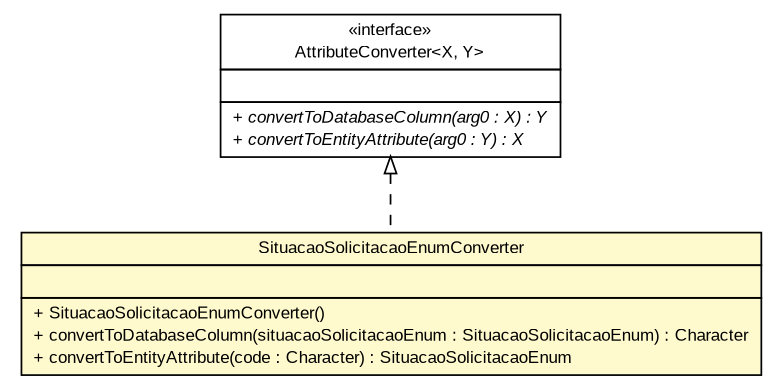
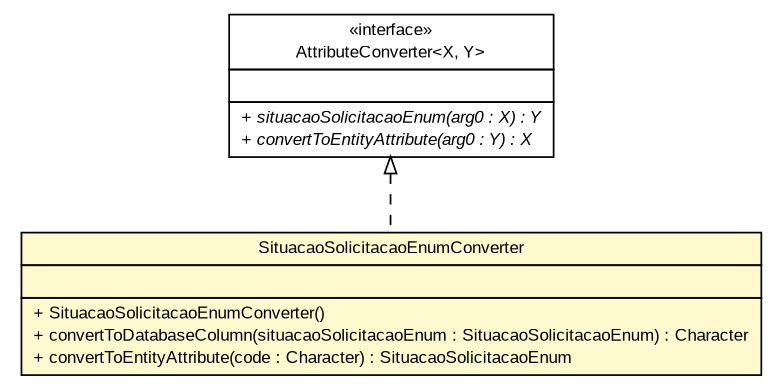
node "AttributeConverter<X, Y>": text "+ convertToDatabaseColumn(arg0 : X) : Y" -> "+ situacaoSolicitacaoEnum(arg0 : X) : Y"
